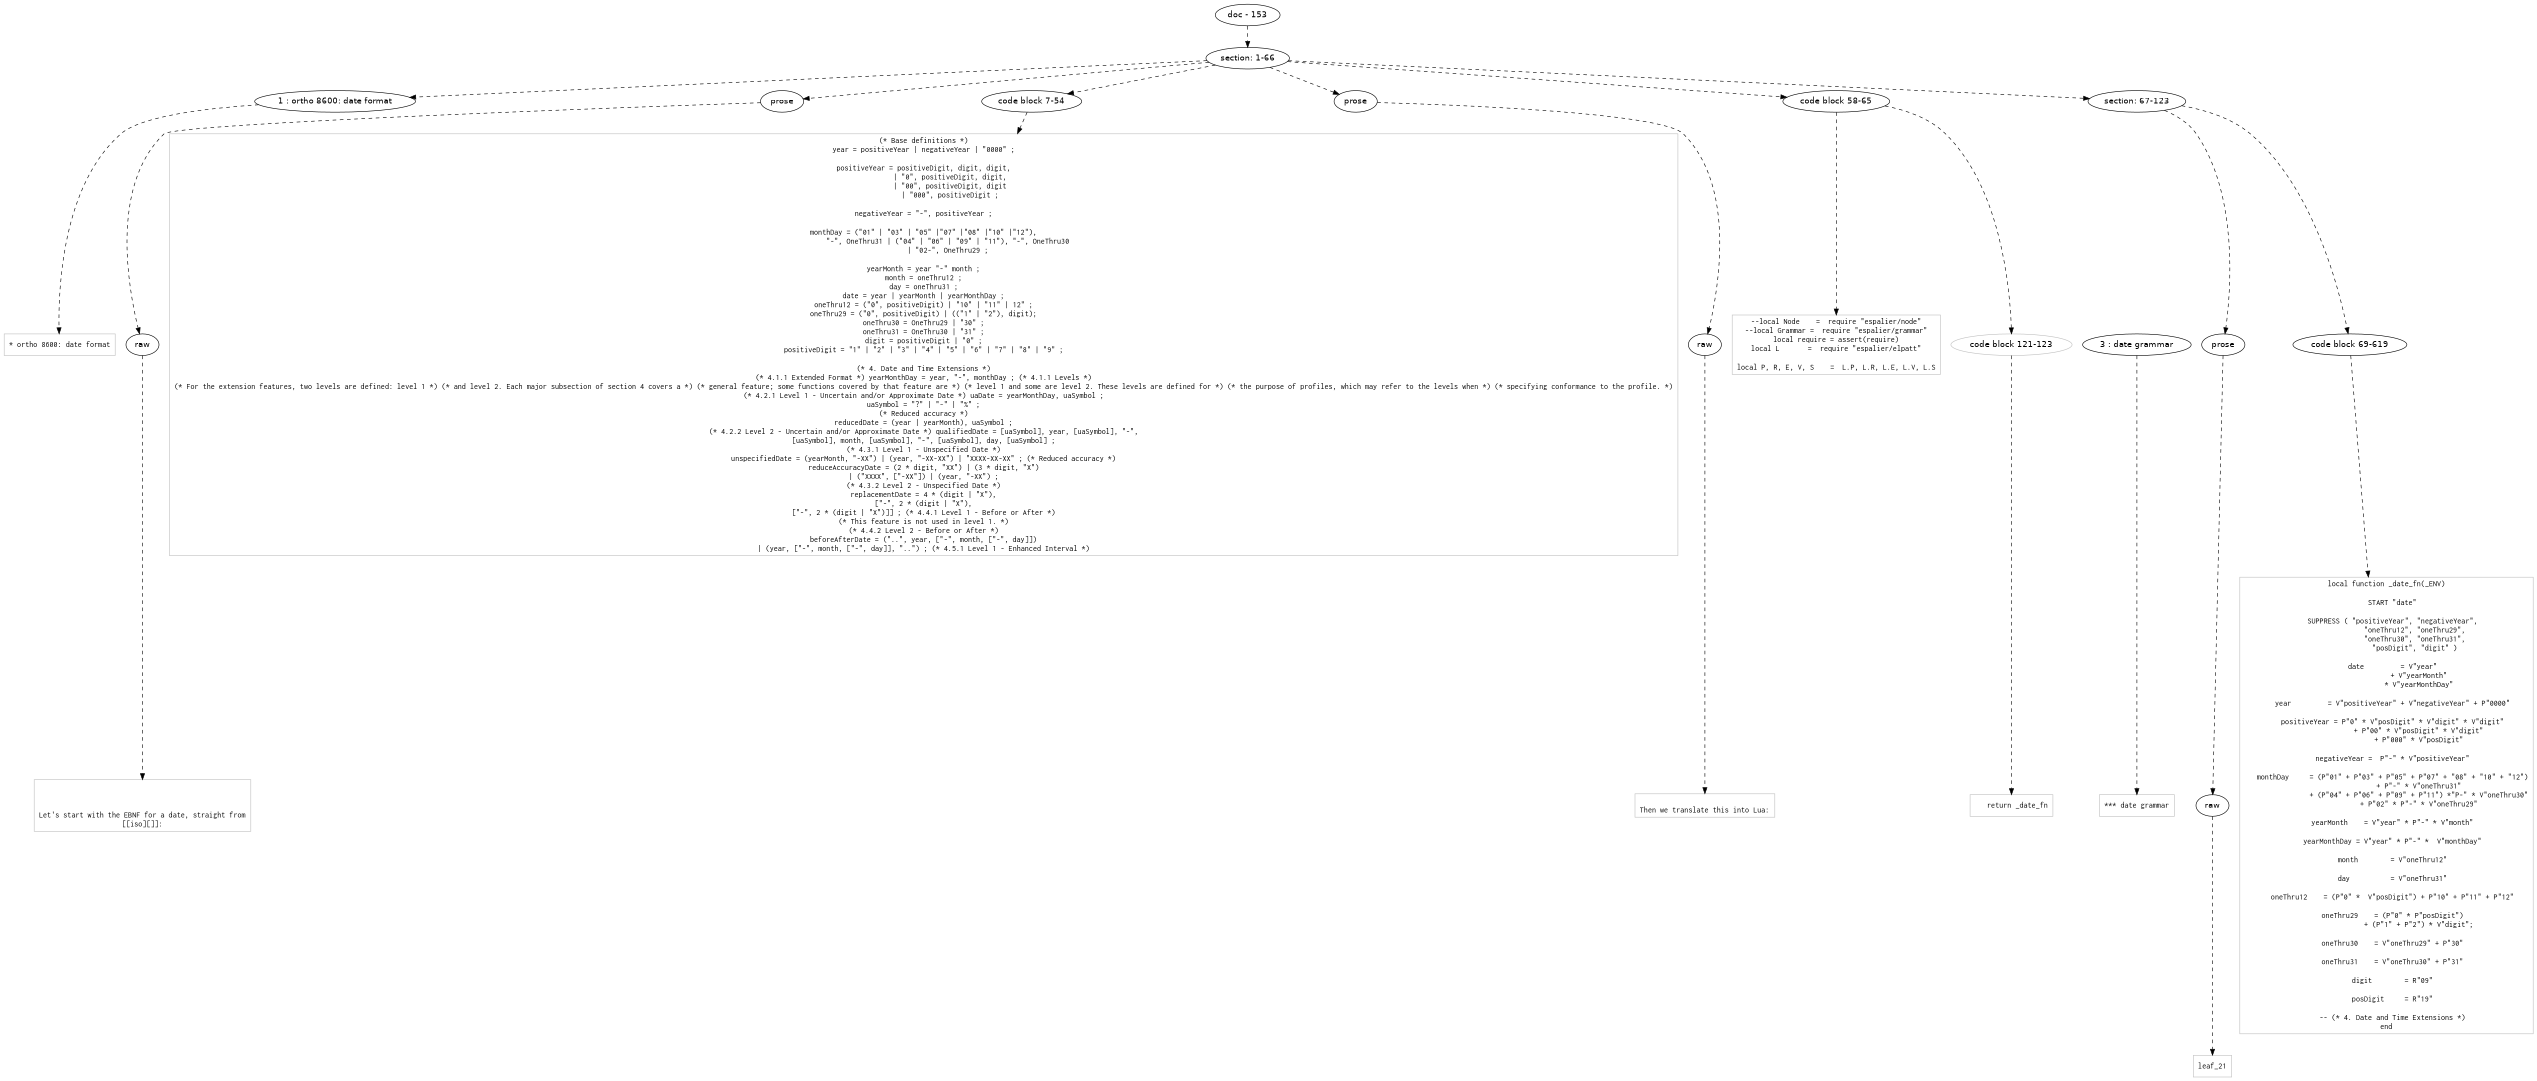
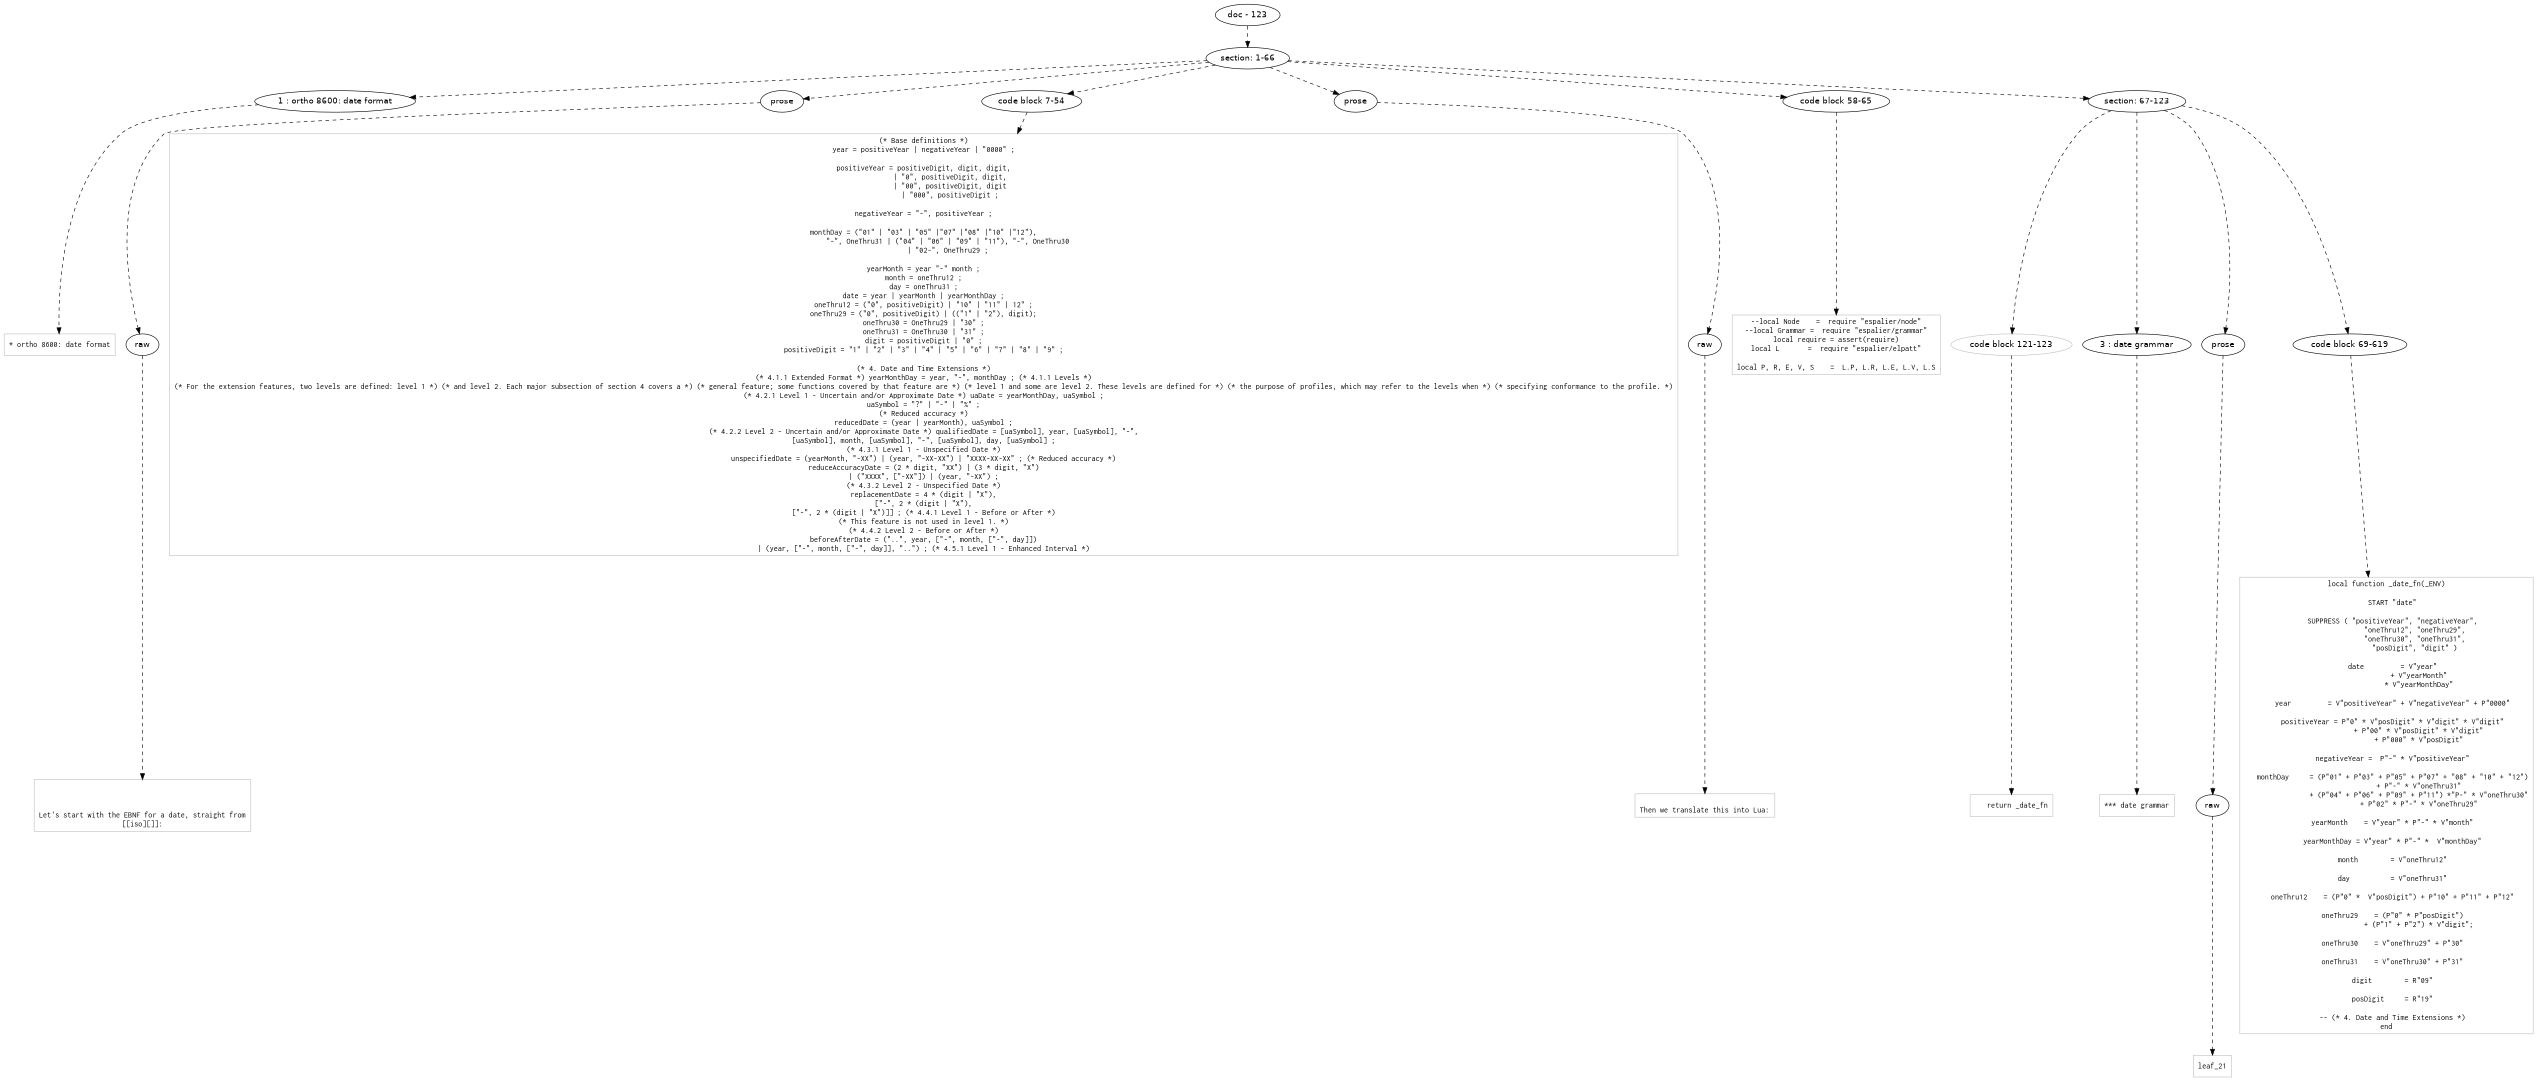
node "doc - 153": label "doc - 153" -> "doc - 123"
edge "code block 58-65" -> "code block 121-123": now "section: 67-123" -> "code block 121-123"
edge "section: 67-123" -> "3 : date grammar": added
